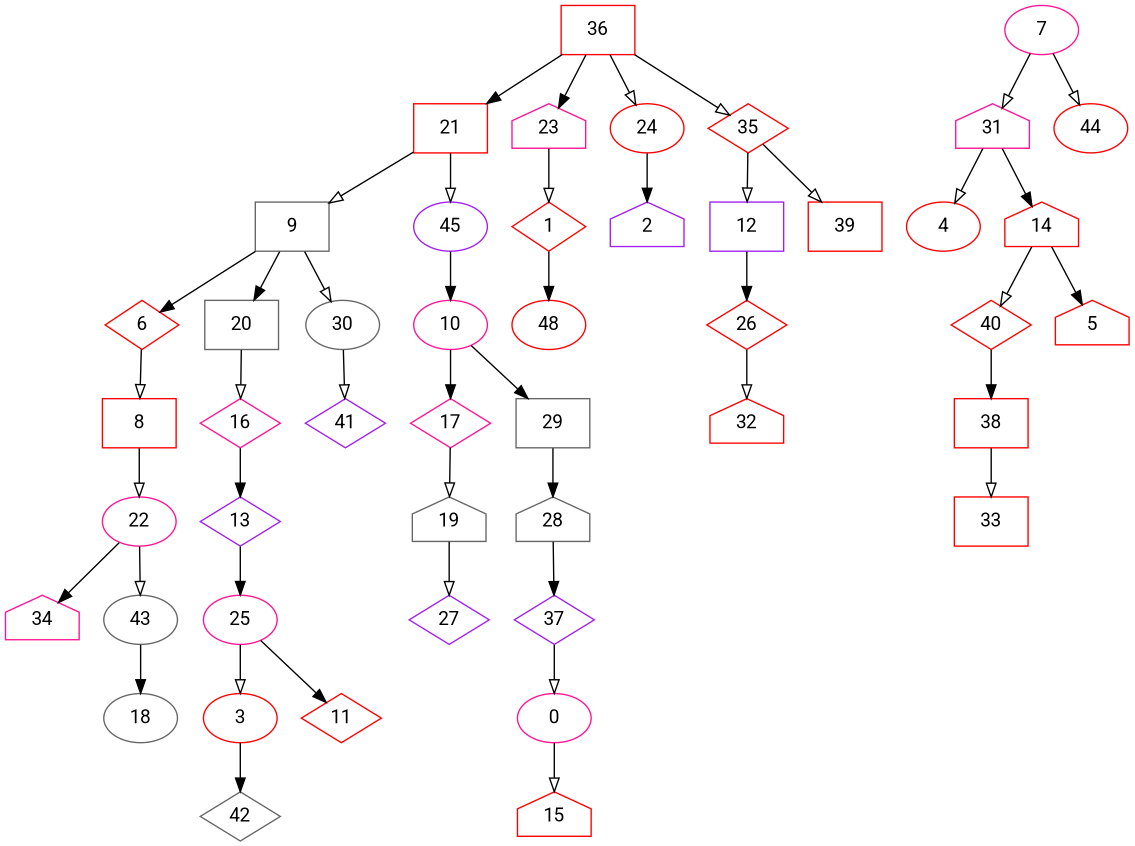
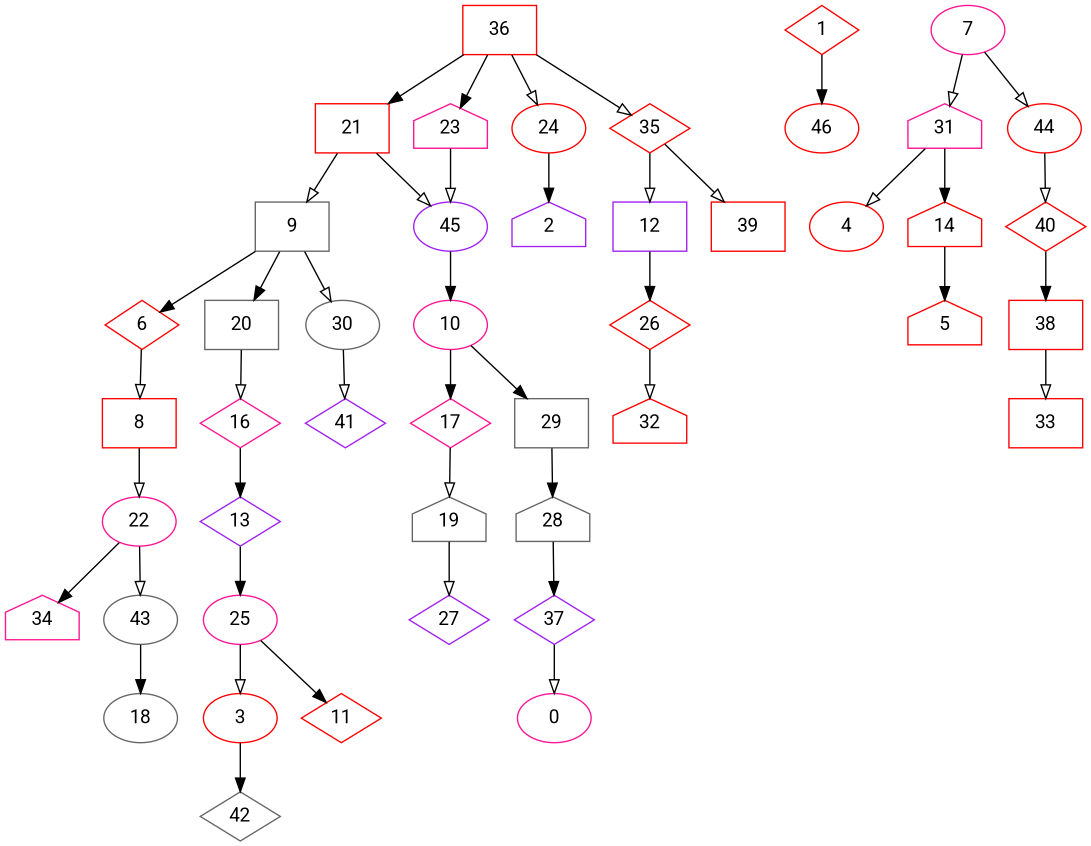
edge "23" -> "1": now "23" -> "45"
edge "14" -> "40": now "44" -> "40"
node "48": label "48" -> "46"
node "15": removed
